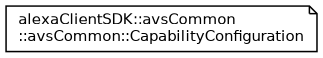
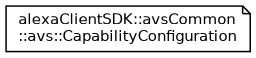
node "alexaClientSDK::avsCommon ::avsCommon::CapabilityConfiguration": label "alexaClientSDK::avsCommon ::avsCommon::CapabilityConfiguration" -> "alexaClientSDK::avsCommon ::avs::CapabilityConfiguration"
